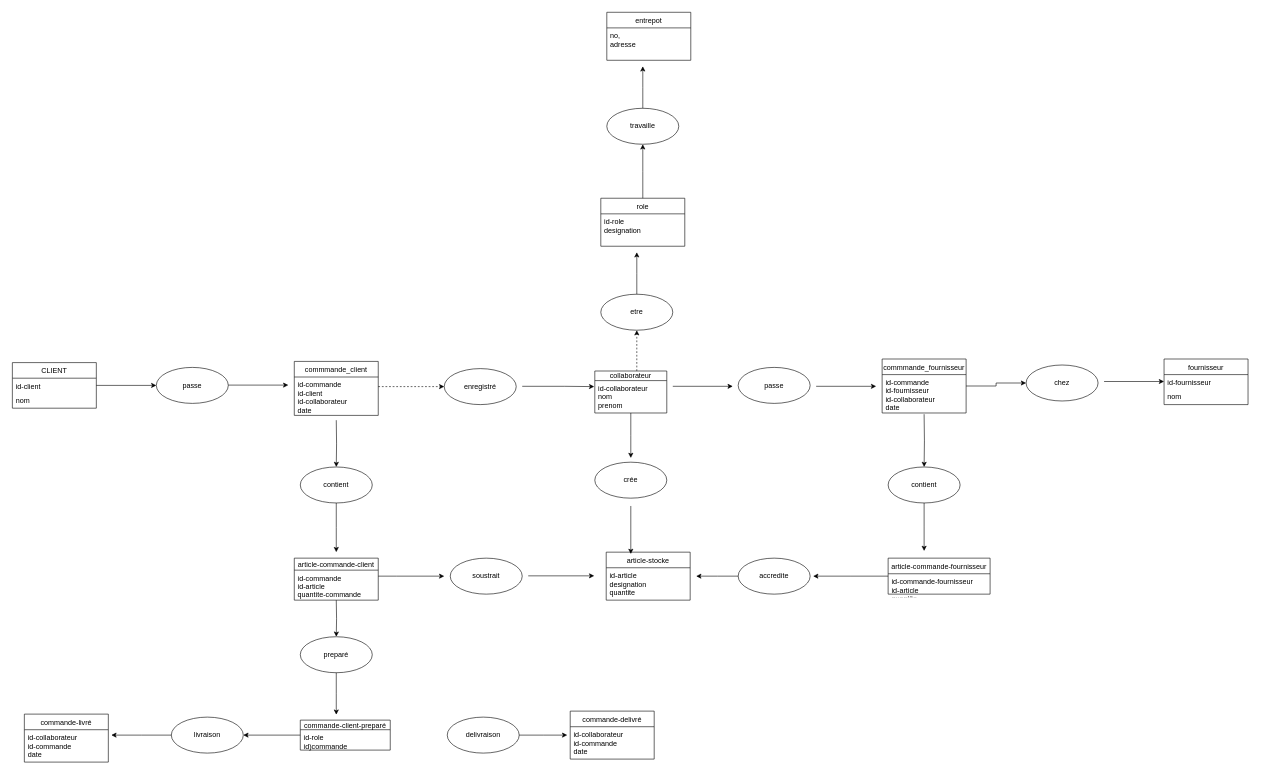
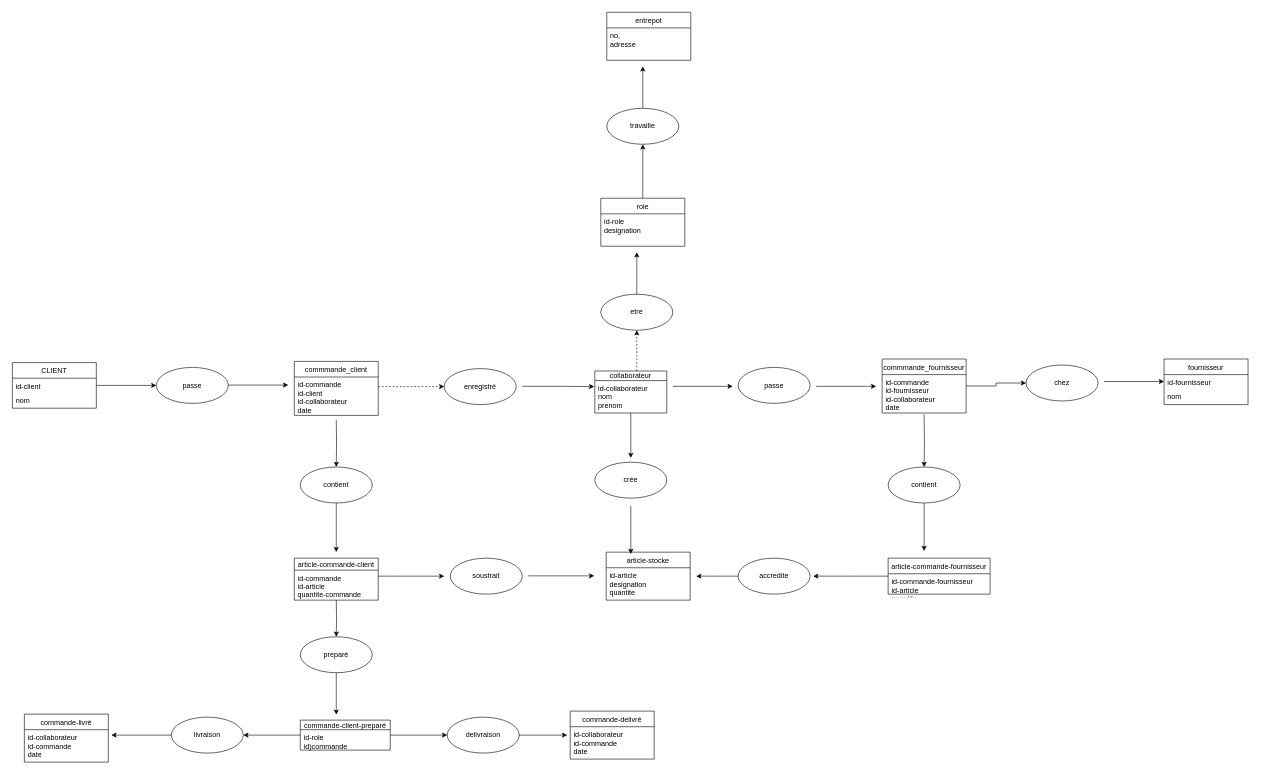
edge "commande-client-preparé" -> "delivraison": added
